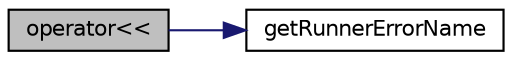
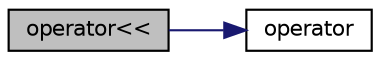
node "getRunnerErrorName": label "getRunnerErrorName" -> "operator"
